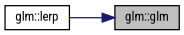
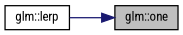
node "glm::glm": label "glm::glm" -> "glm::one"
